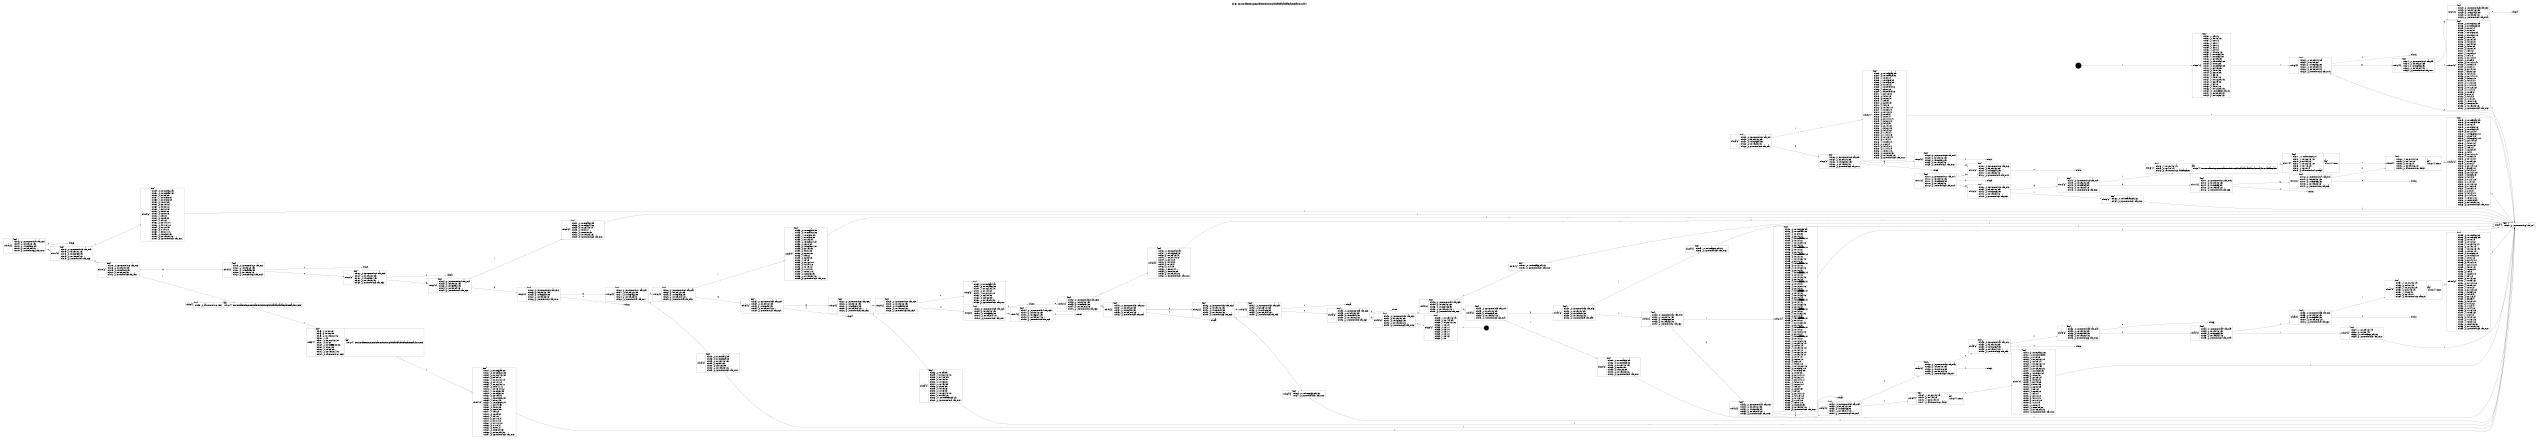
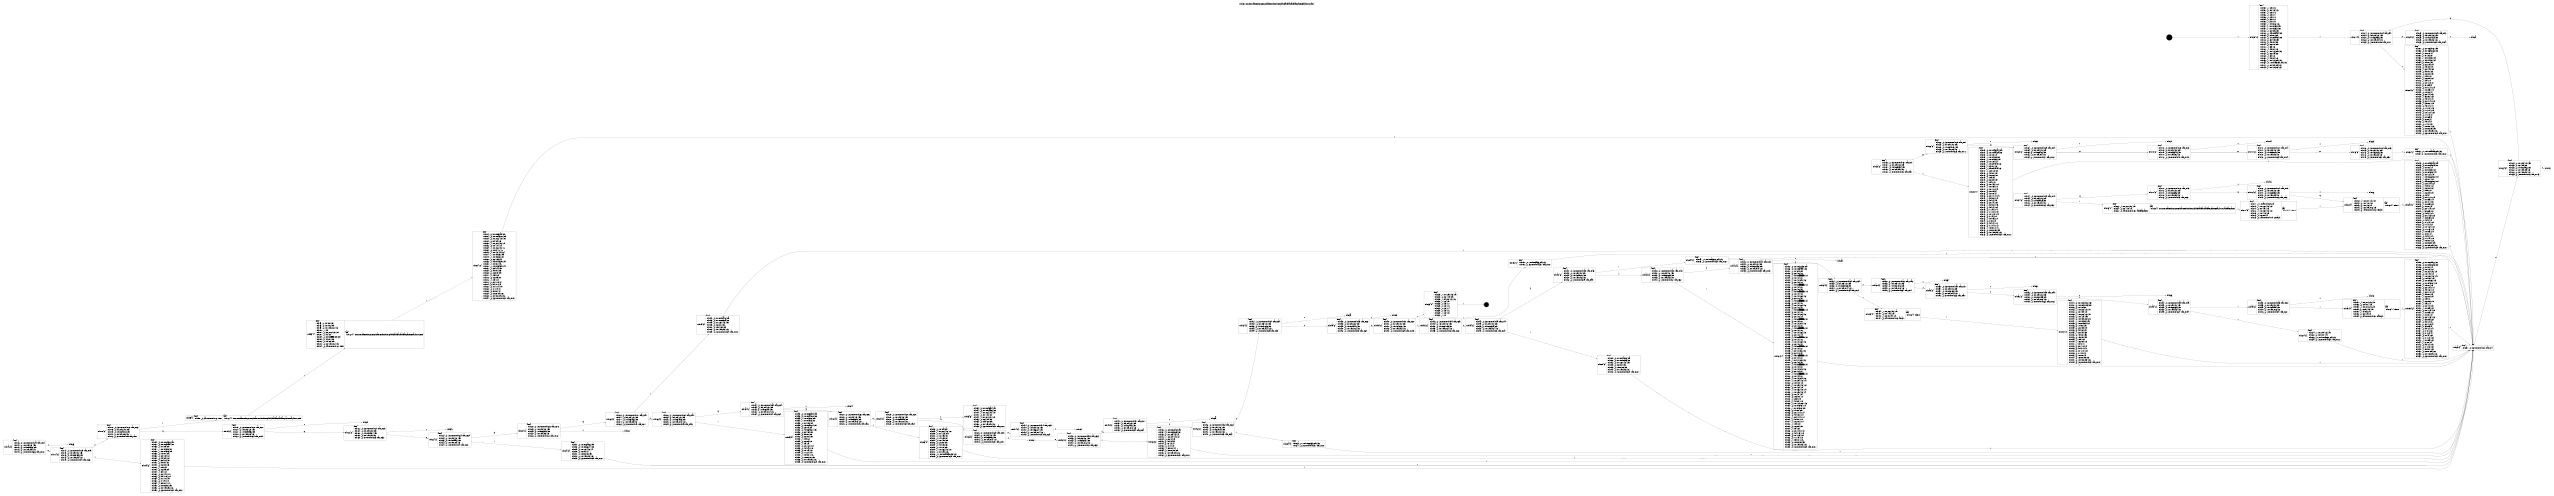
edge "0x4015e0 [116]" -> "0x401654 [32]": now "0x4015e0 [116]" -> "0x401674 [28]"
edge "0x40171c [28]" -> "0x401700 [28]": reversed
edge "0x401738 [28]" -> "0x401754 [28]": removed, label "19"
